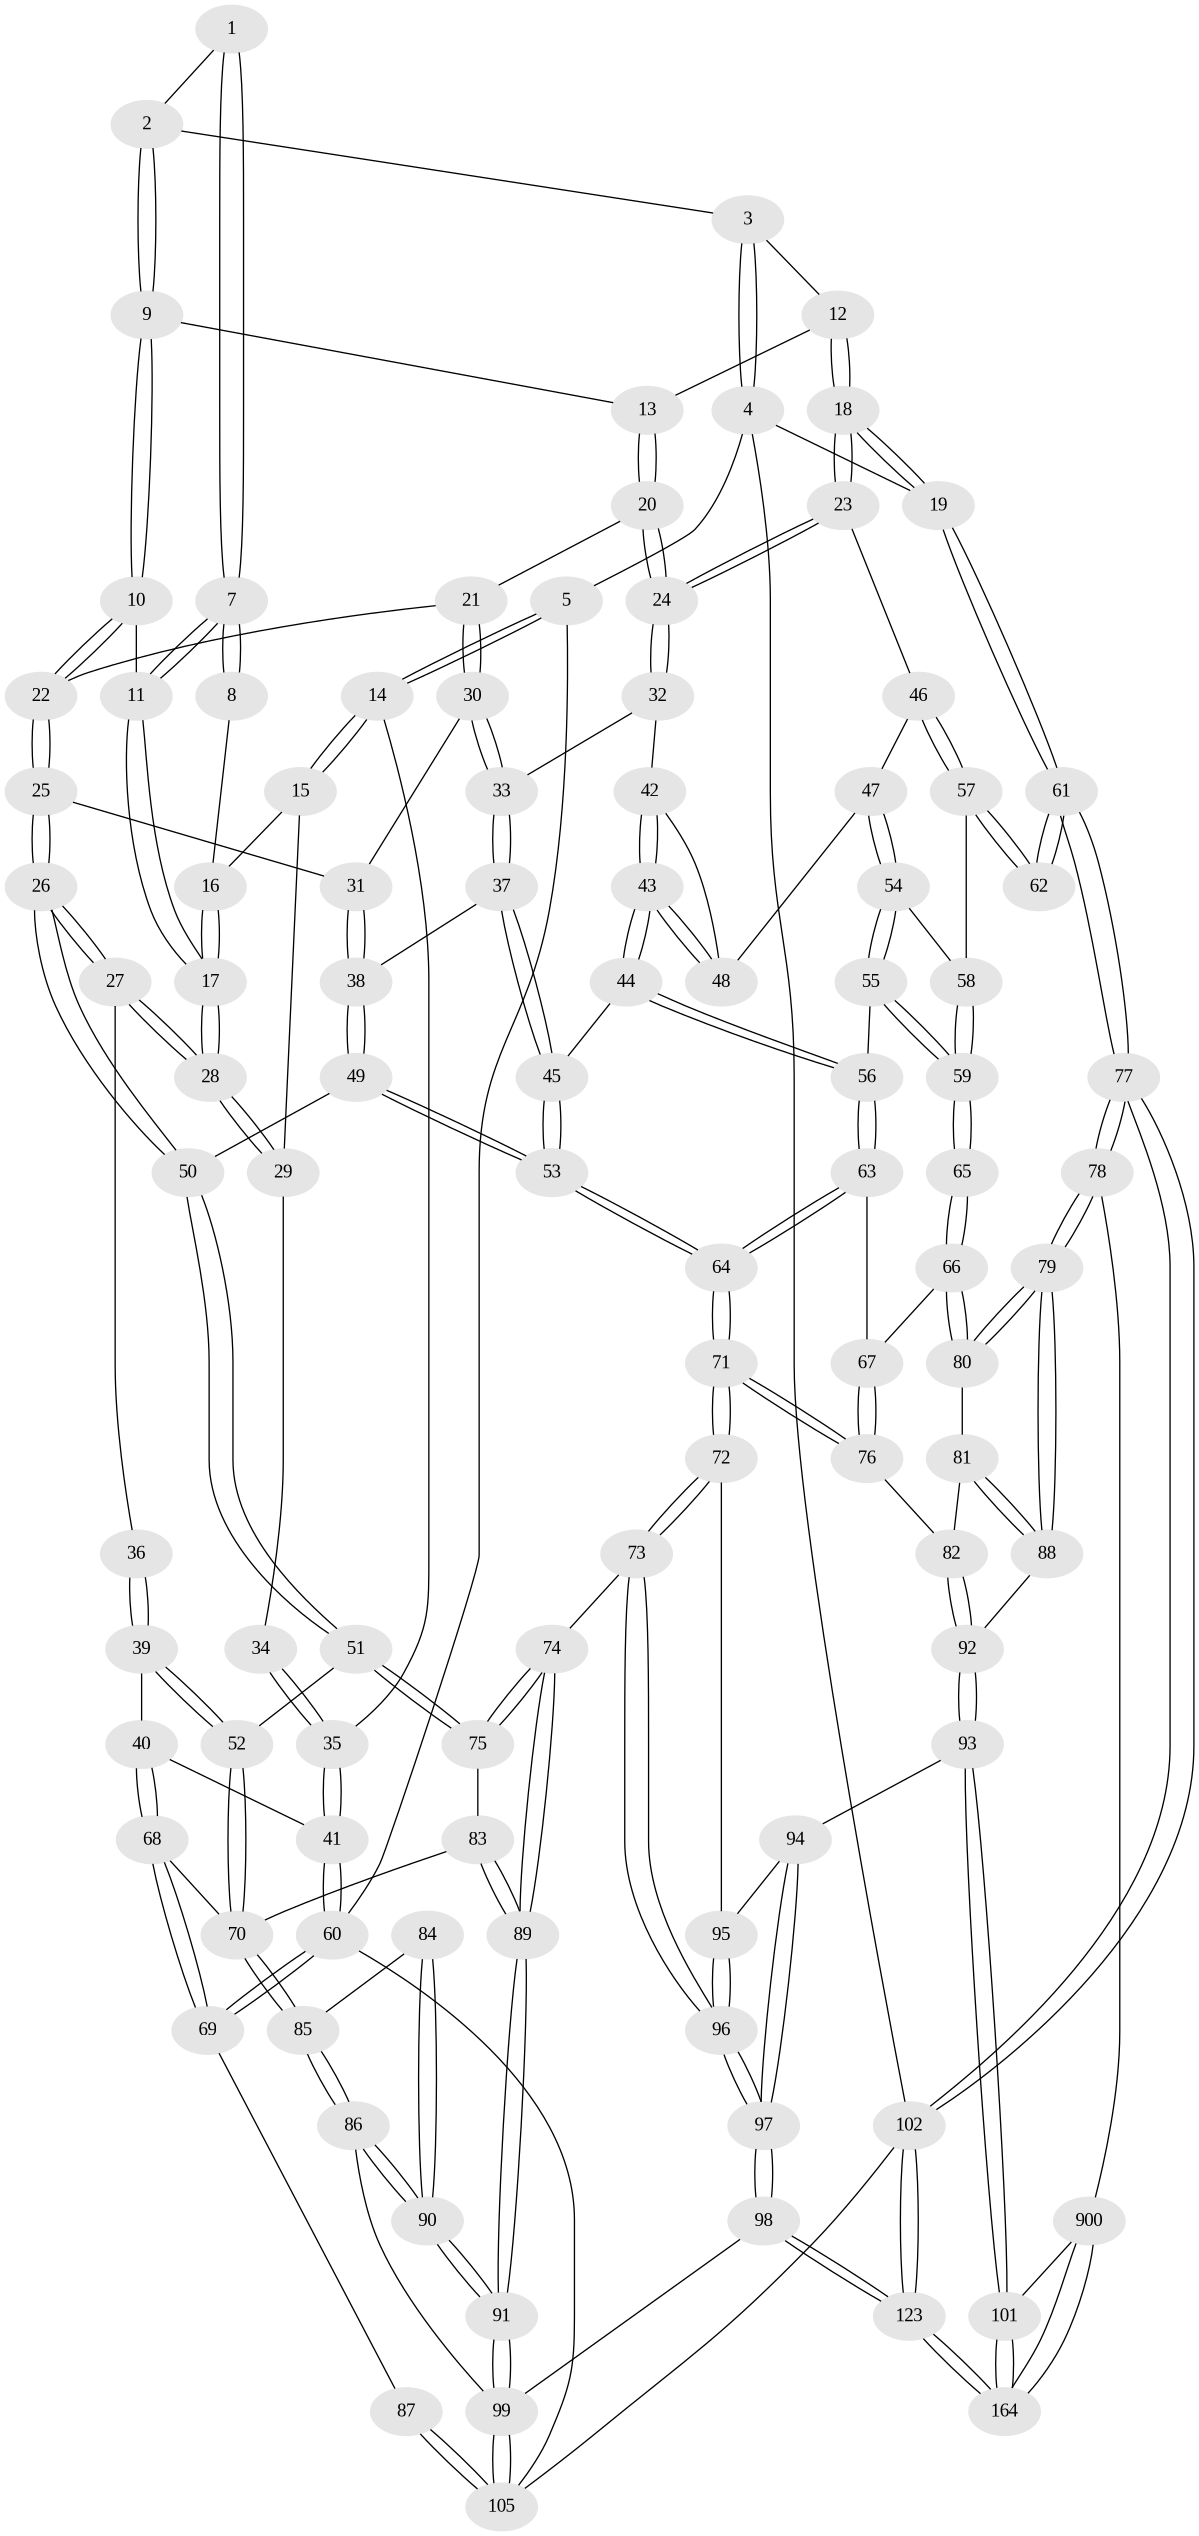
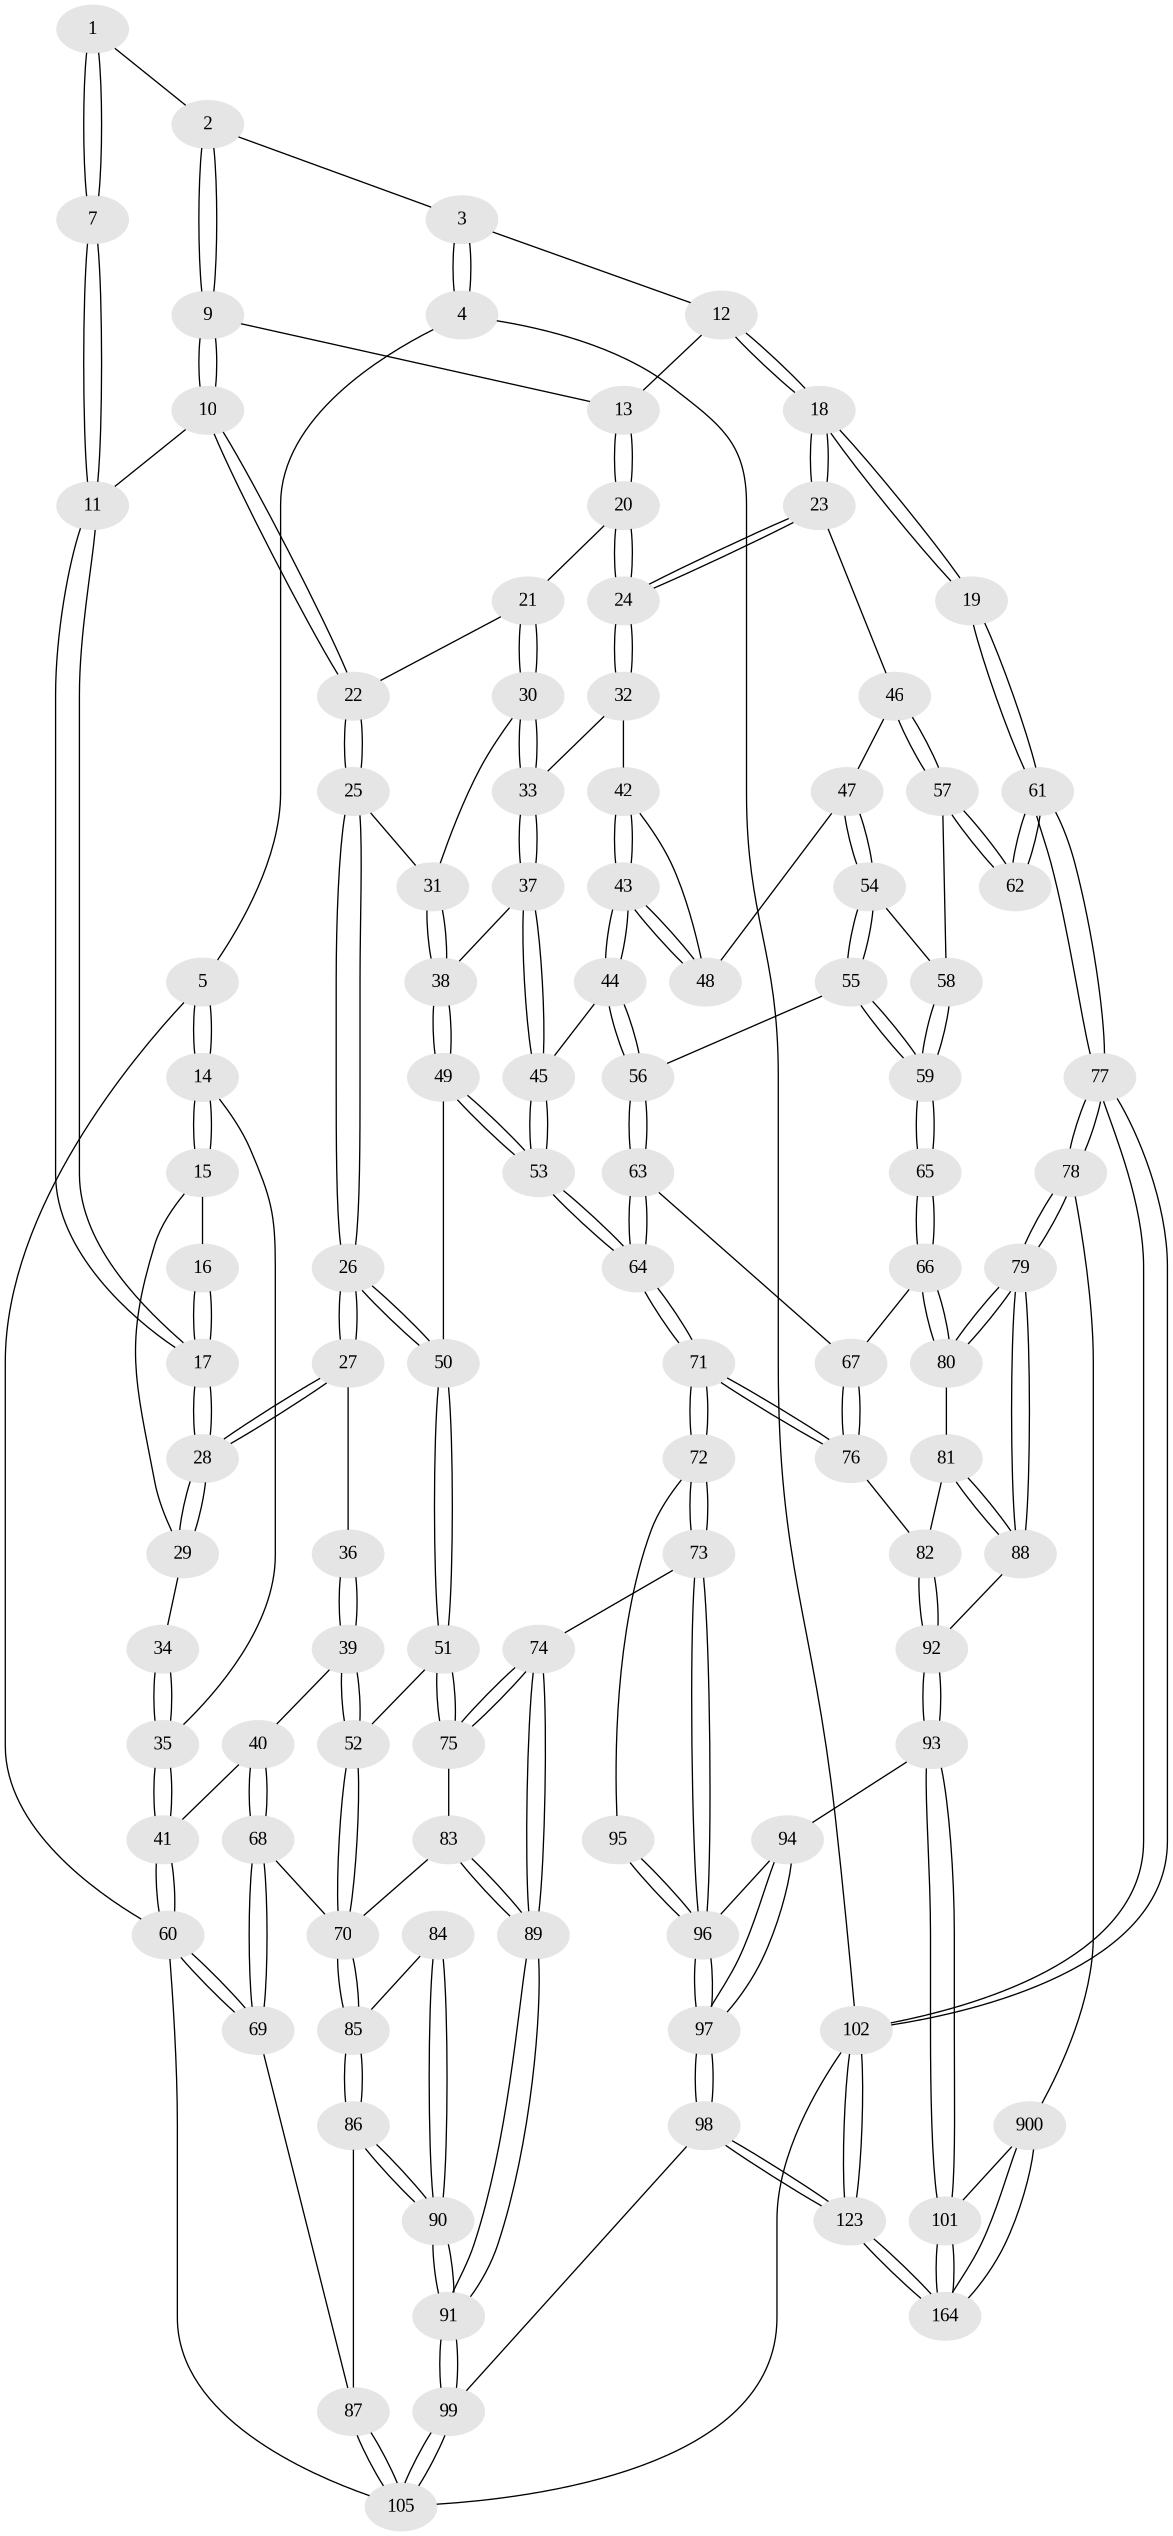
edge "4" -- "19": removed
node "8": removed
edge "94" -- "95": now "94" -- "96"
edge "86" -- "99": now "86" -- "87"
